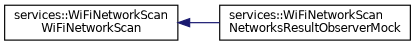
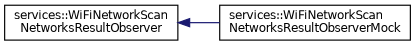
node "services::WiFiNetworkScan WiFiNetworkScan": label "services::WiFiNetworkScan WiFiNetworkScan" -> "services::WiFiNetworkScan NetworksResultObserver"
